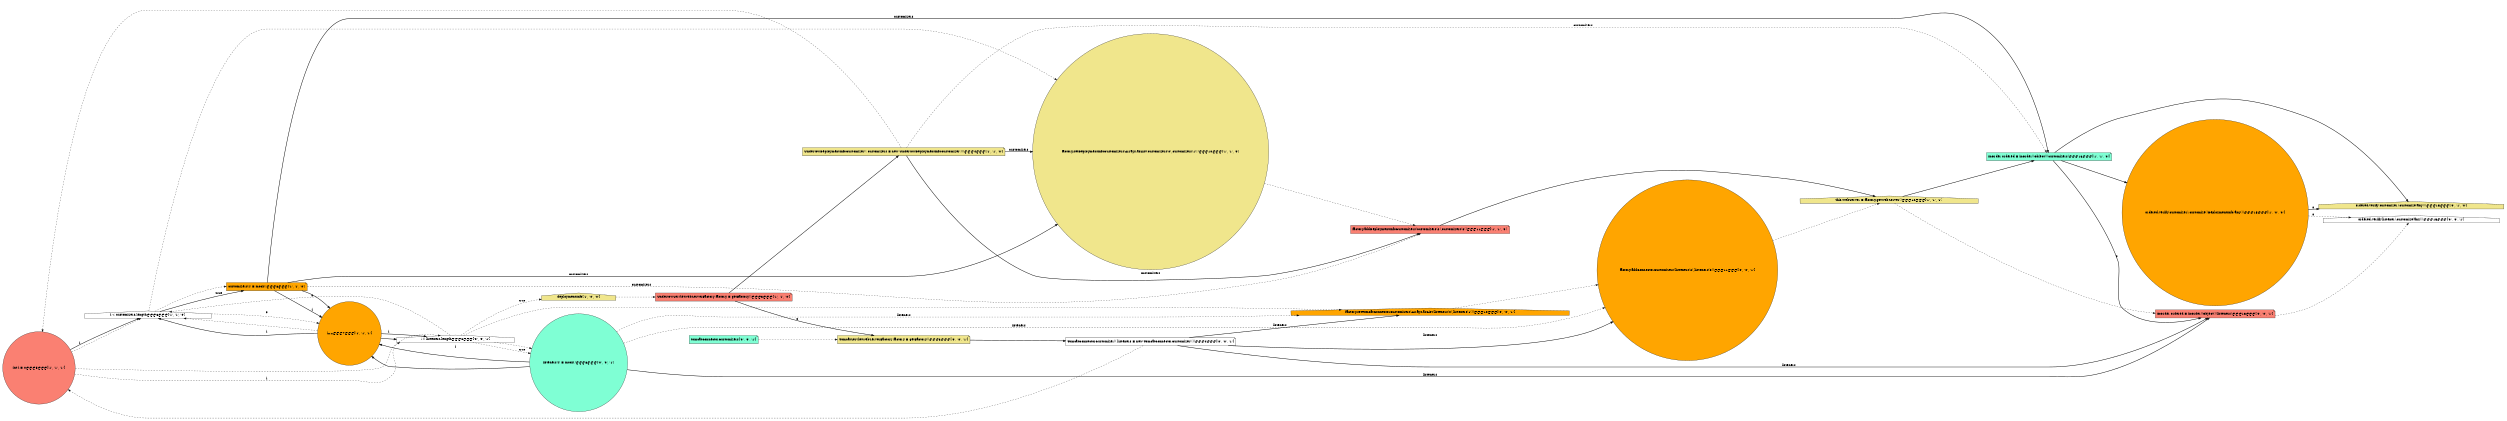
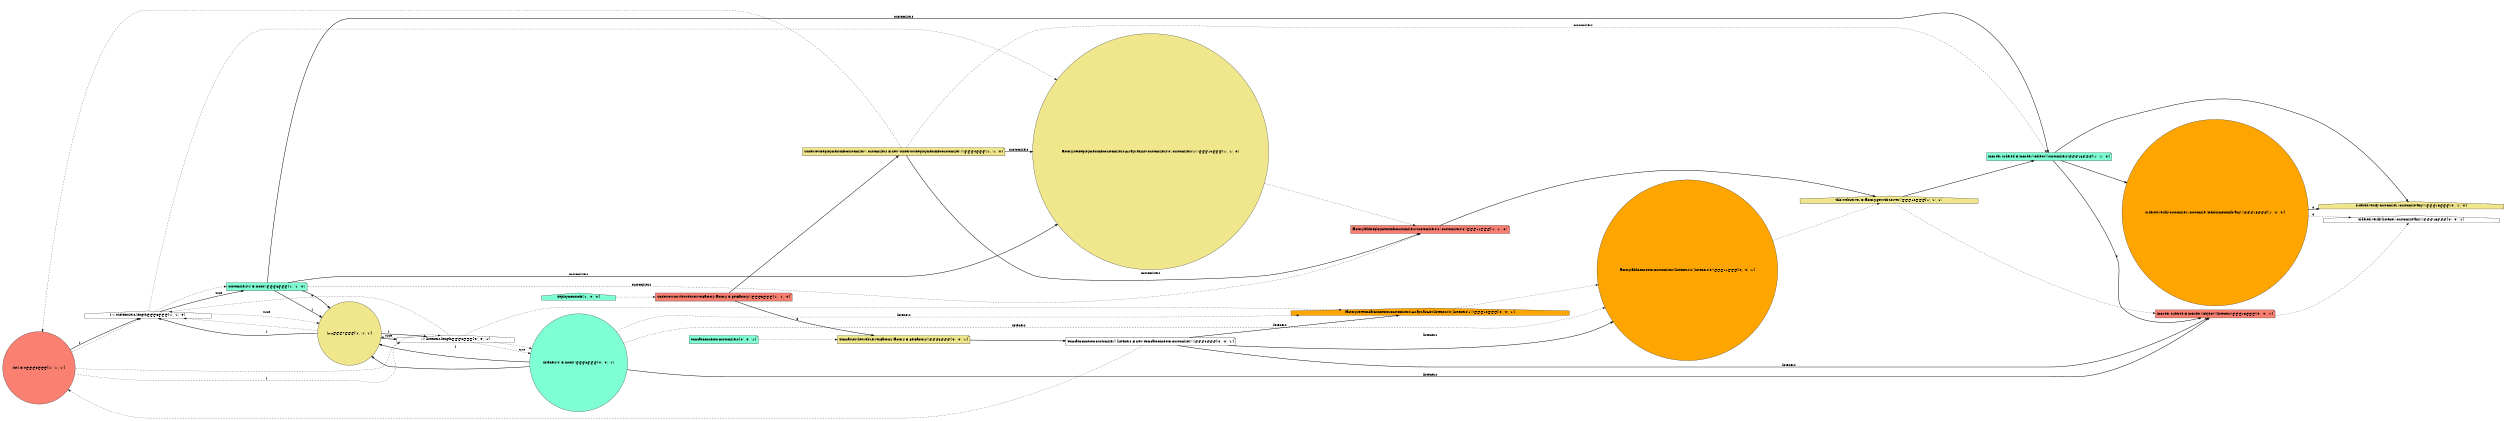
node "customizers(i( = mock()@@@8@@@['1', '1', '0']": fillcolor orange -> aquamarine
node "deploymentInfo['1', '0', '0']": fillcolor khaki -> aquamarine
edge "i < customizers.length@@@6@@@['1', '1', '0']" -> "i++@@@7@@@['1', '1', '1']": label "0" -> "true"
edge "i < listeners.length@@@6@@@['0', '0', '1']" -> "deploymentInfo['1', '0', '0']": now "i < listeners.length@@@6@@@['0', '0', '1']" -> "i++@@@7@@@['1', '1', '1']"
node "i++@@@7@@@['1', '1', '1']": fillcolor orange -> khaki
